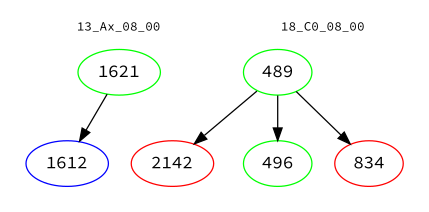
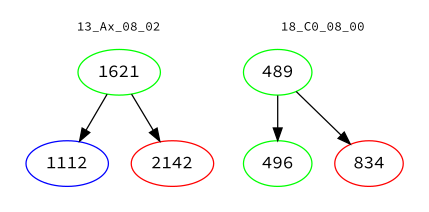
cluster "13_Ax_08_00": label "13_Ax_08_00" -> "13_Ax_08_02"
edge "489" -> "2142": now "1621" -> "2142"
node "1612": label "1612" -> "1112"
